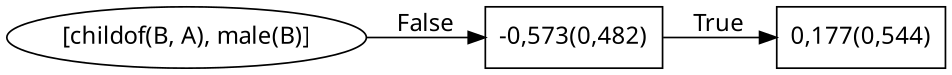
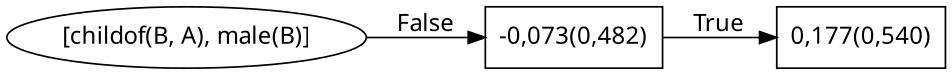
node "-0,573(0,482)": label "-0,573(0,482)" -> "-0,073(0,482)"
node "0,177(0,544)": label "0,177(0,544)" -> "0,177(0,540)"
